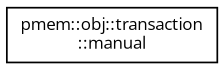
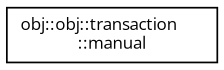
node "pmem::obj::transaction ::manual": label "pmem::obj::transaction ::manual" -> "obj::obj::transaction ::manual"
